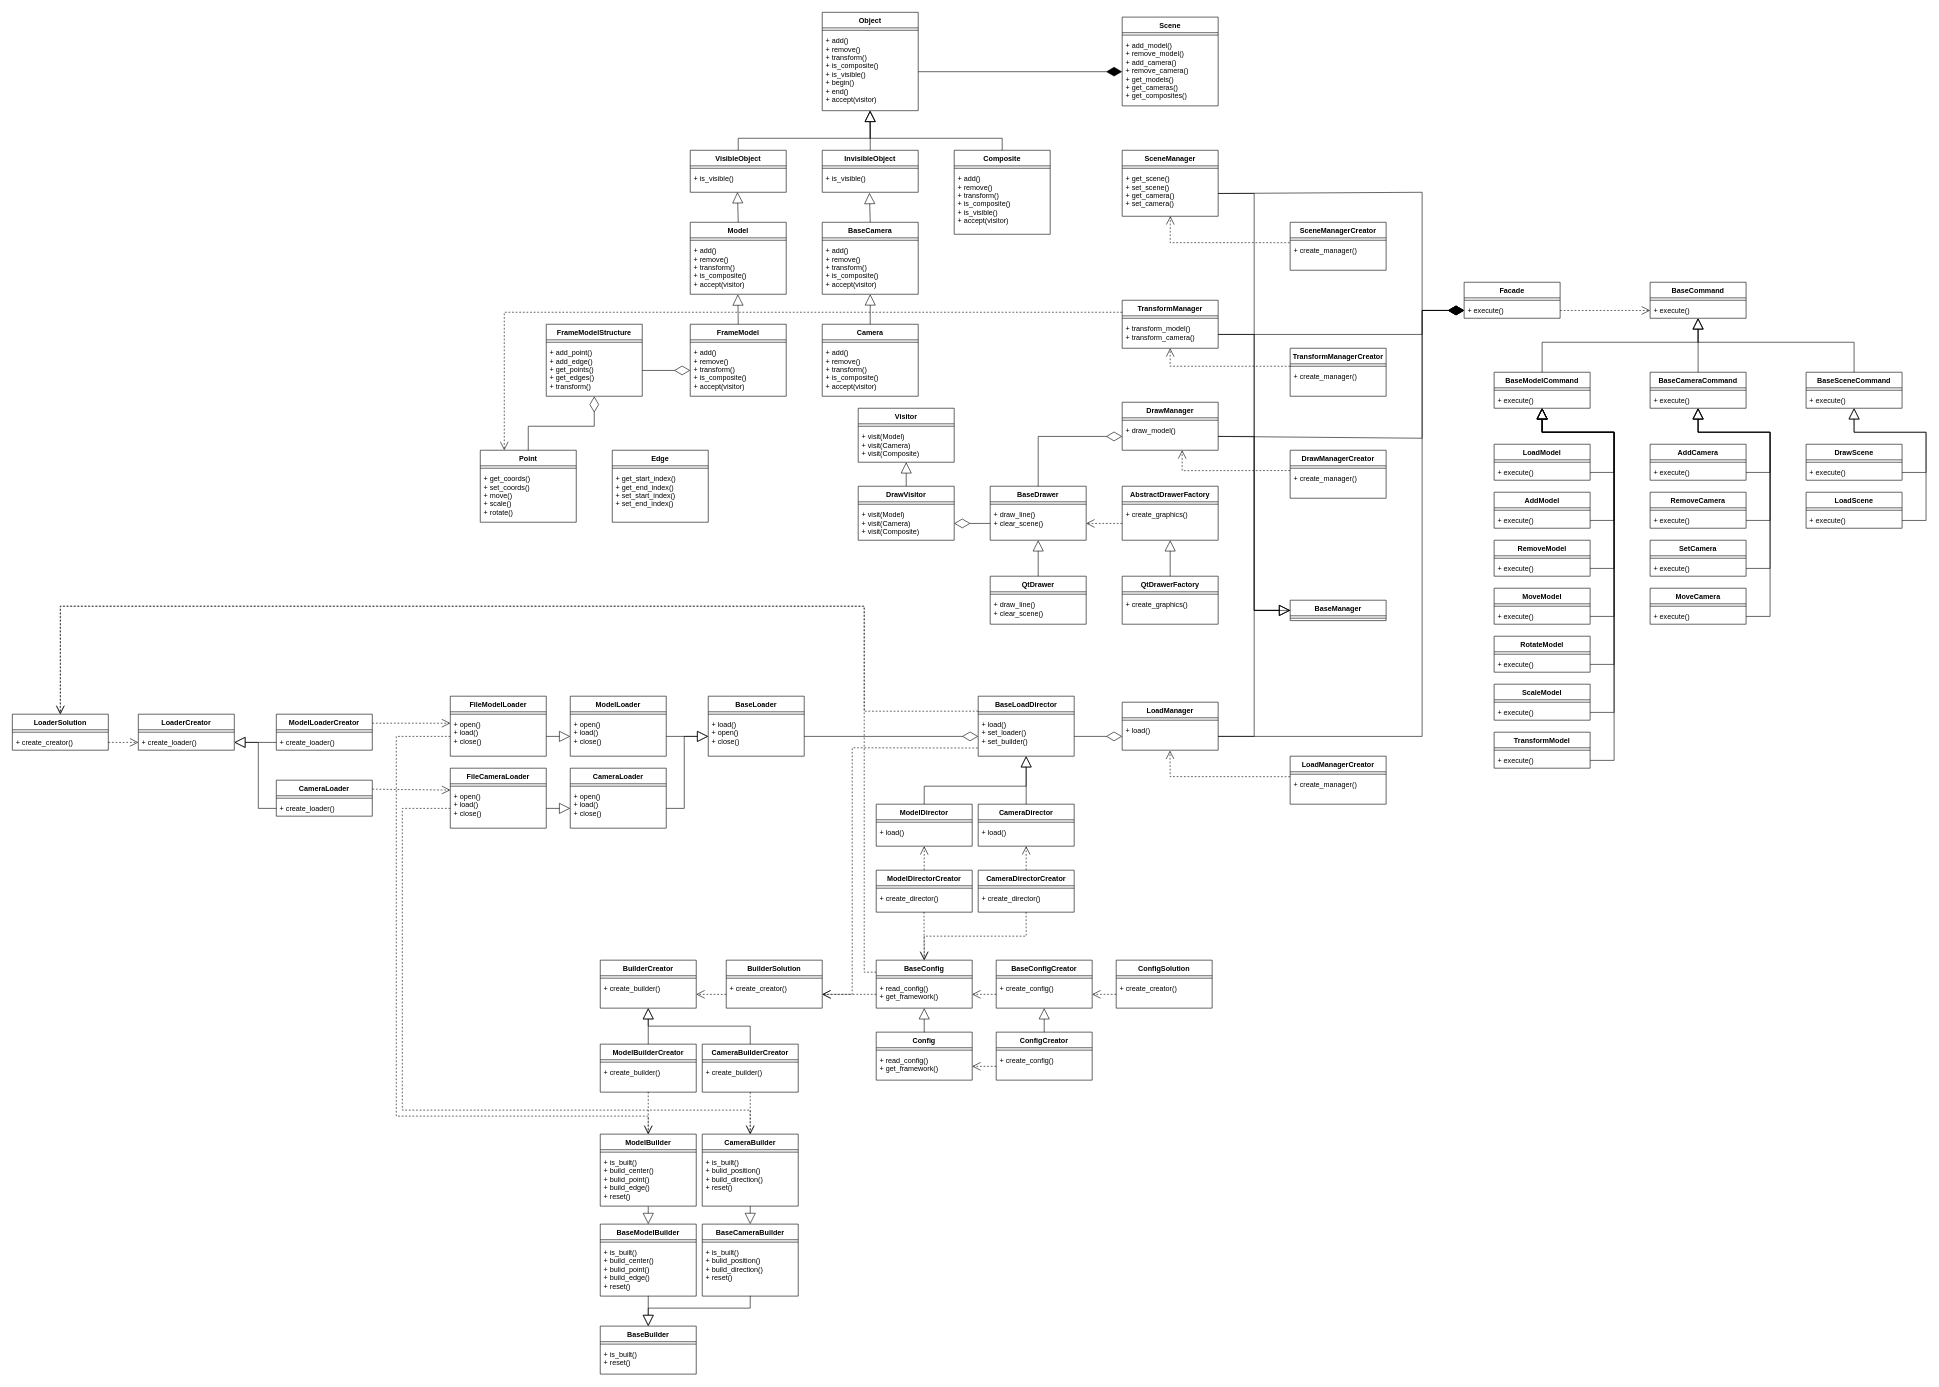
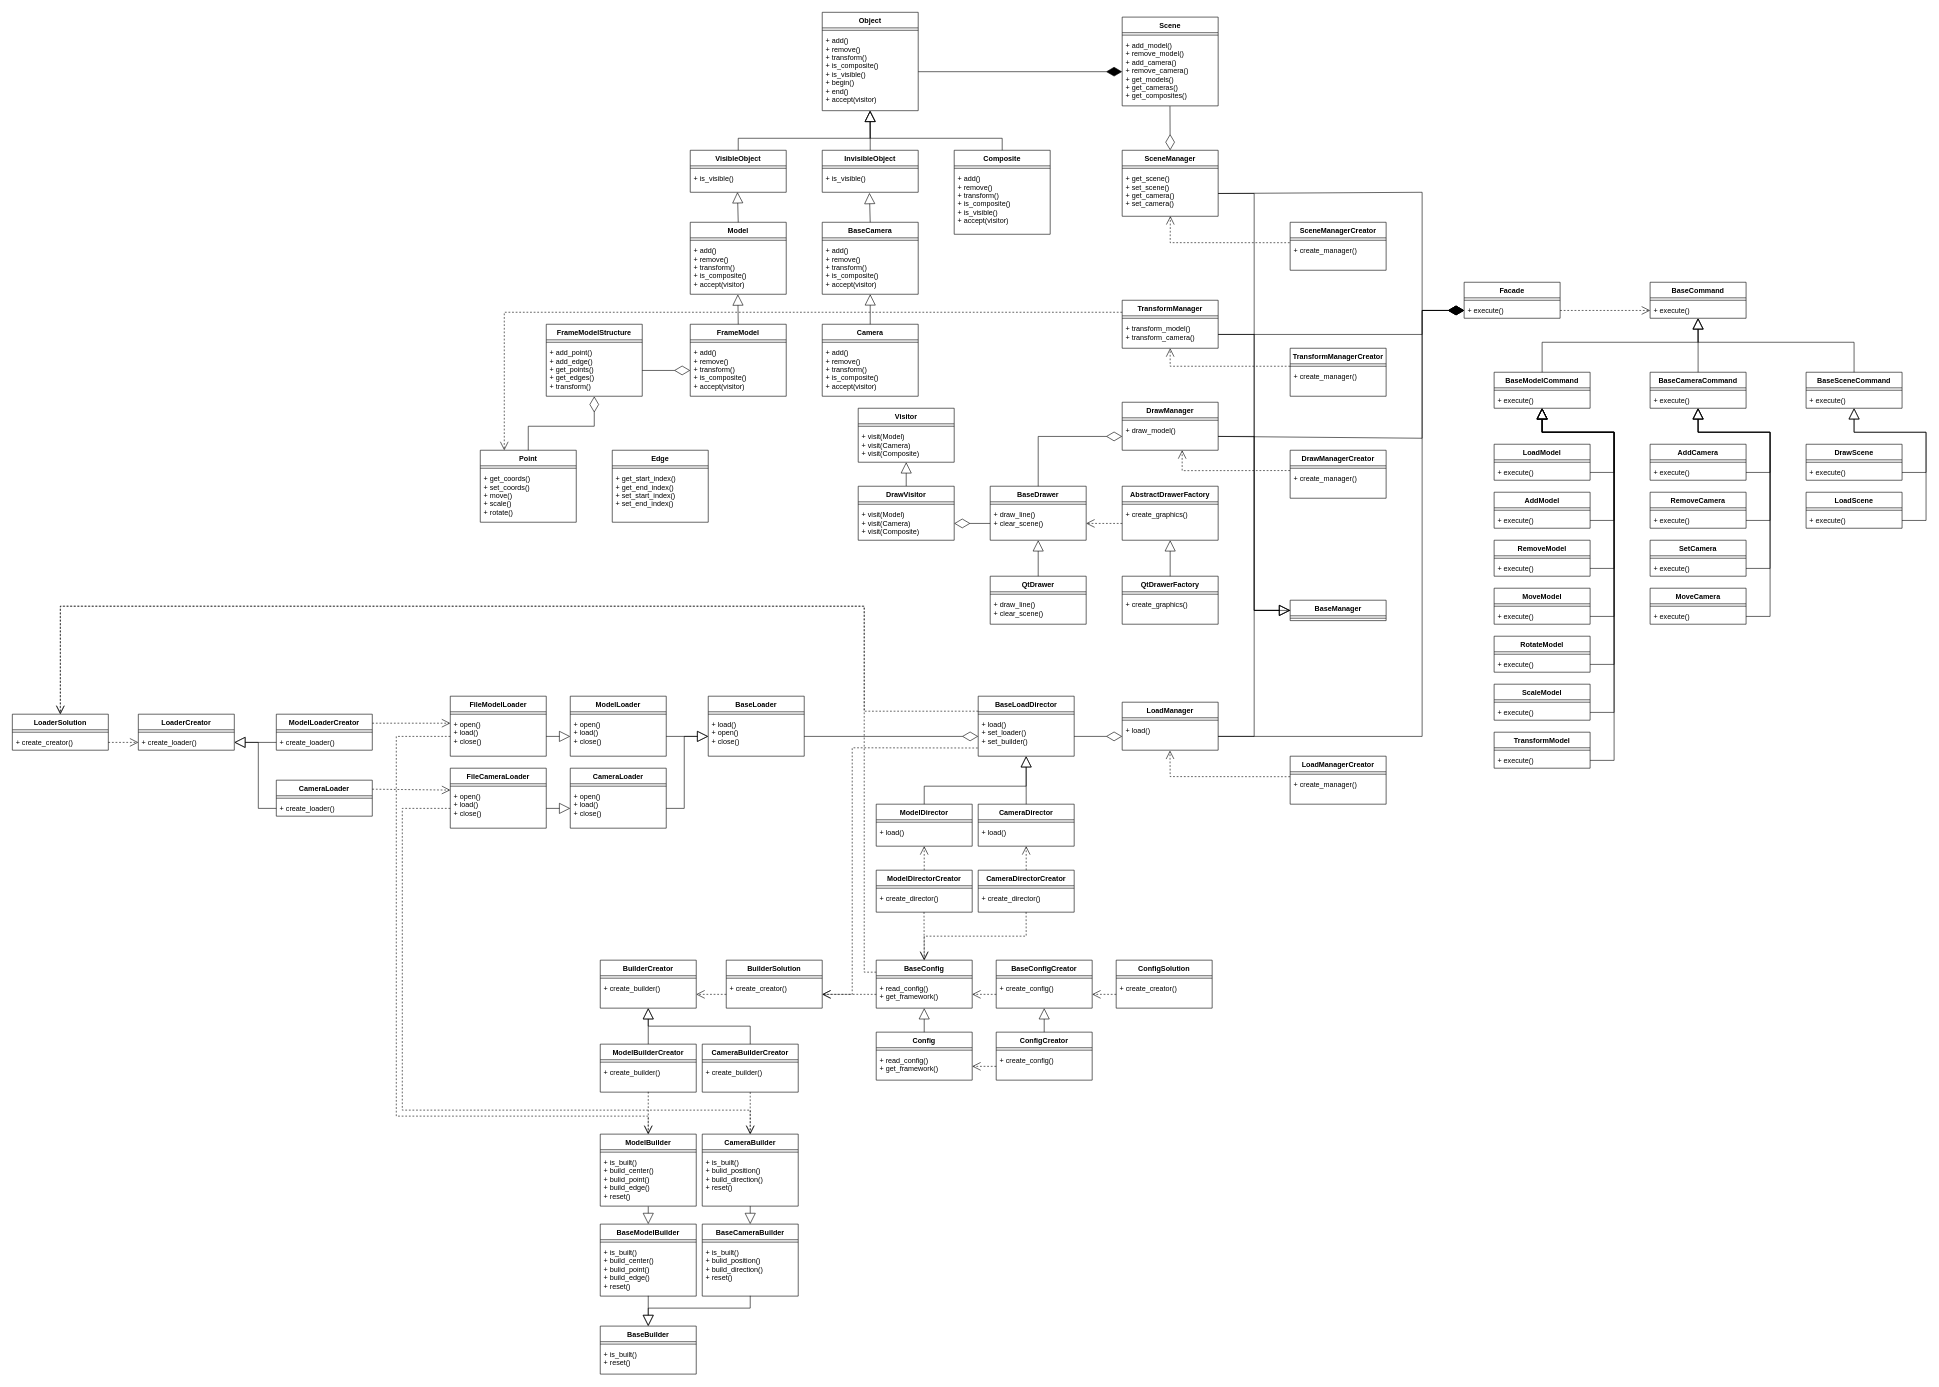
edge "+ add_model() + remove_model() + add_camera() + remove_camera() + get_models() + get_cameras() + get_composites()" -> "SceneManager": added
